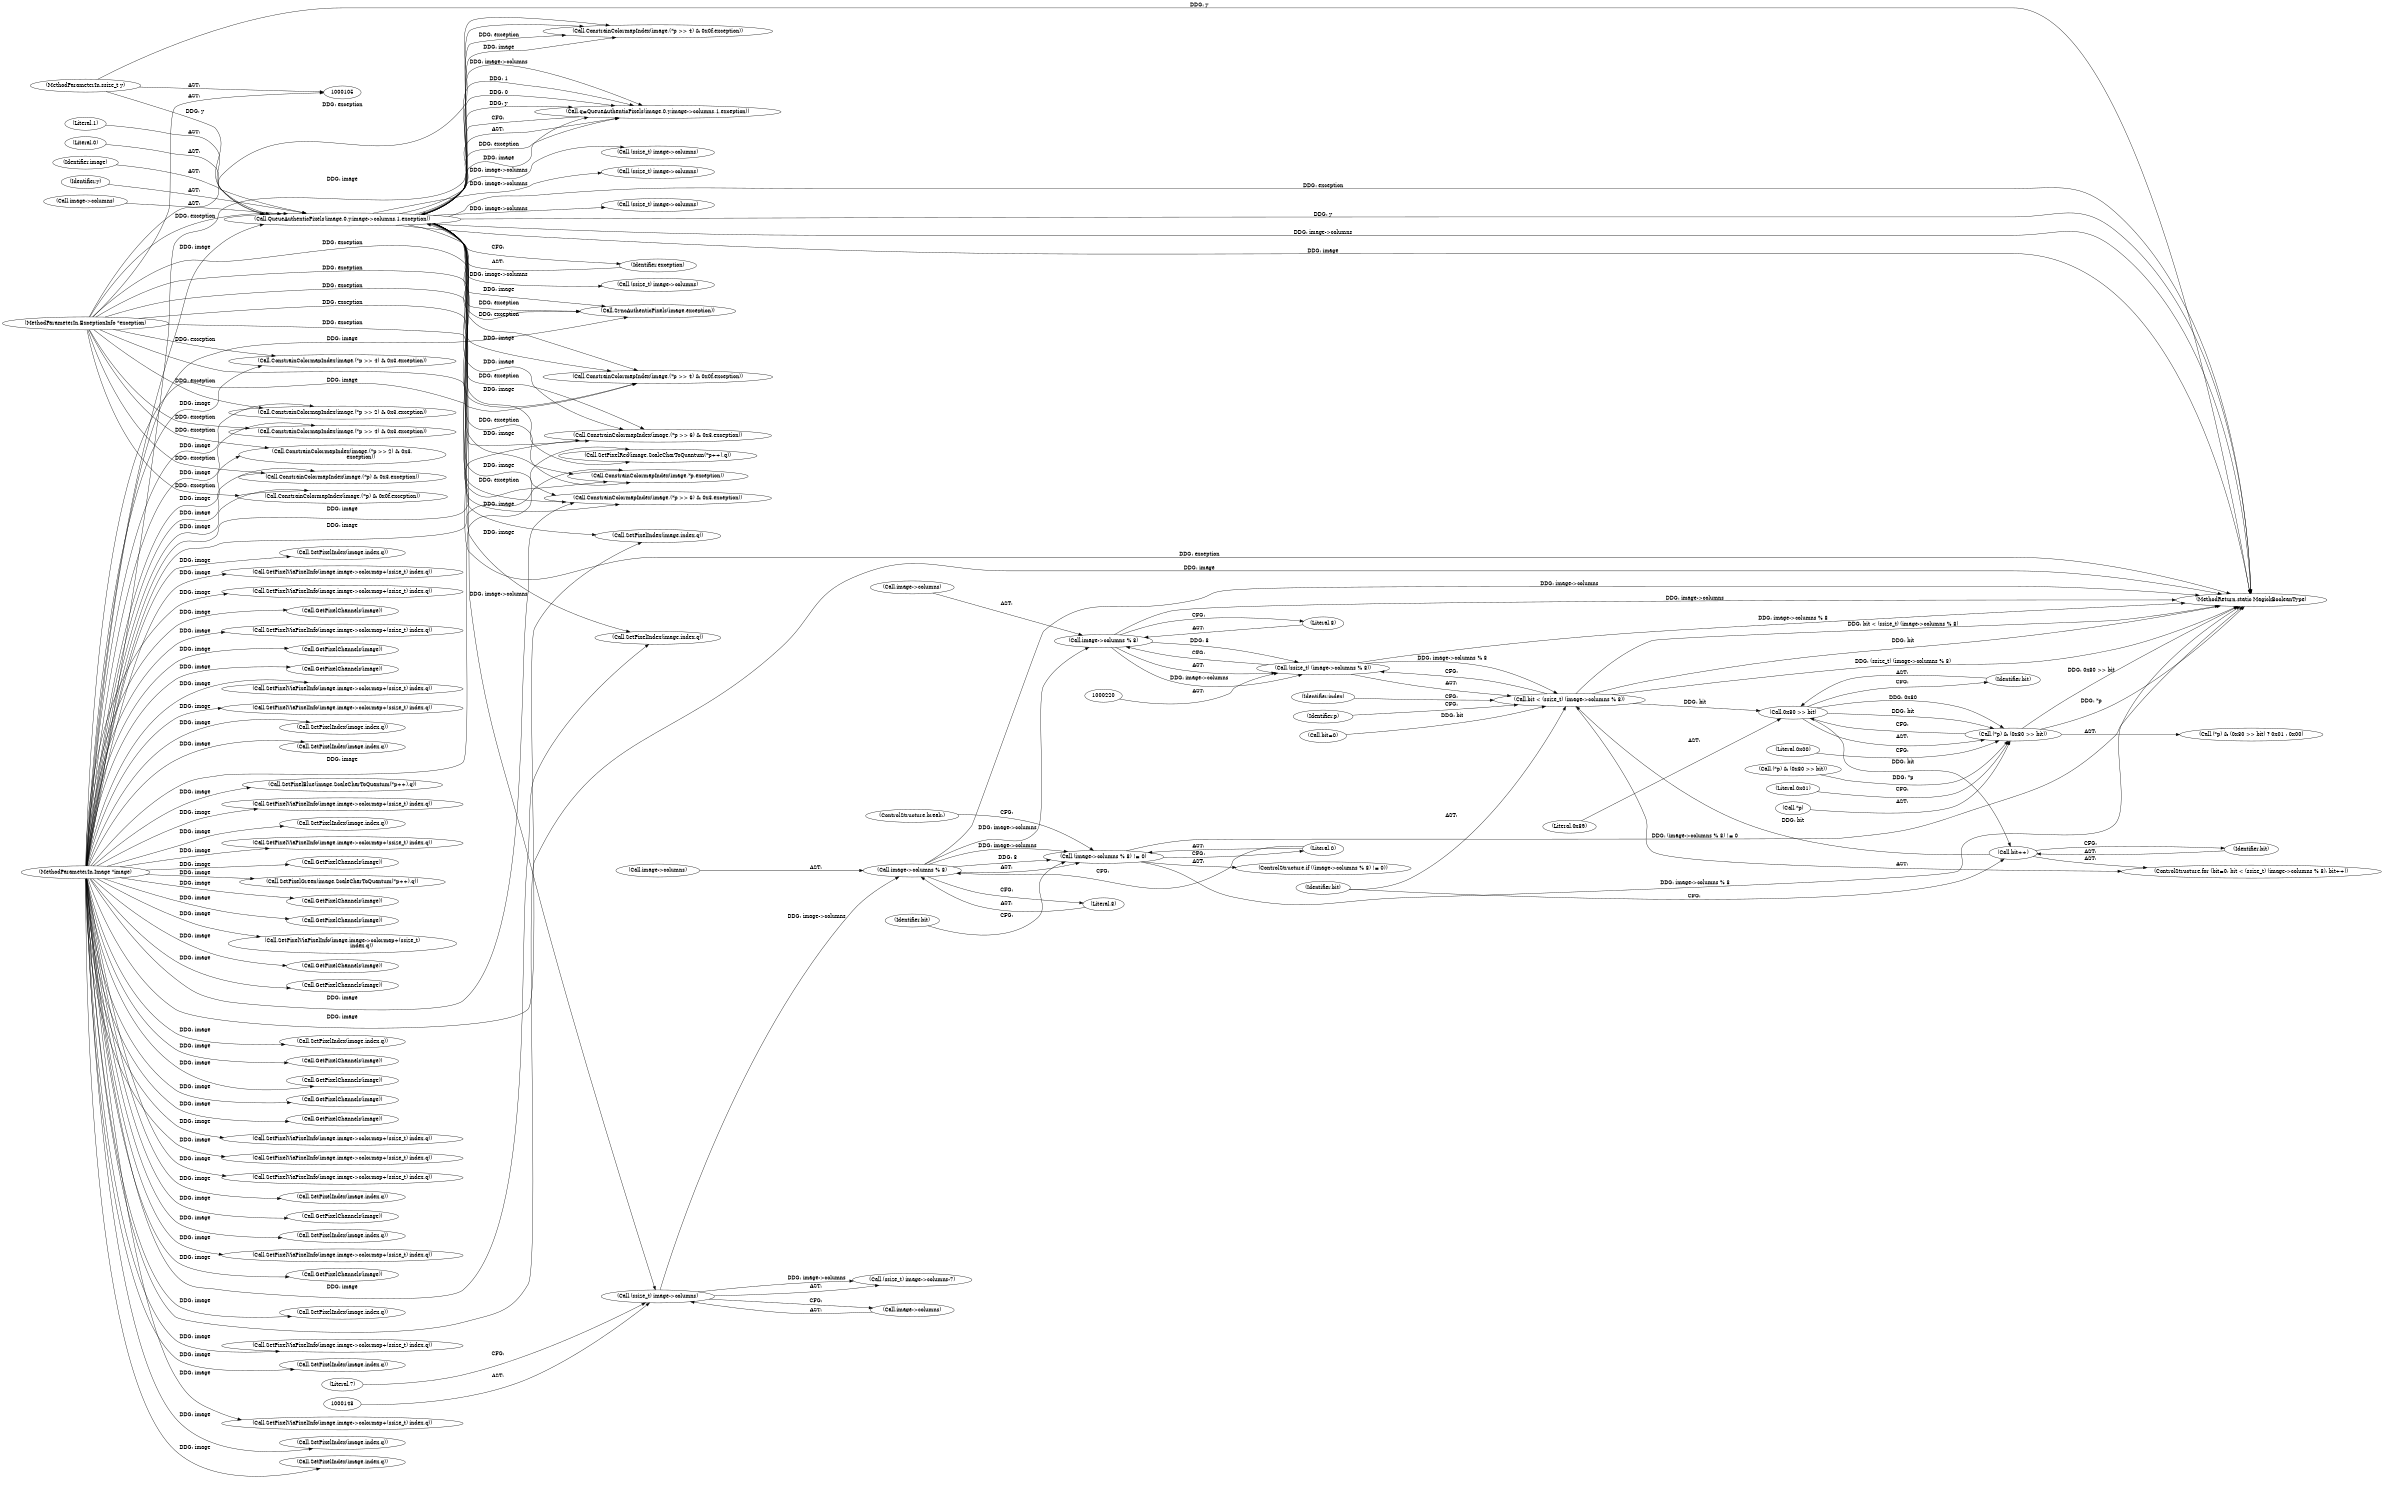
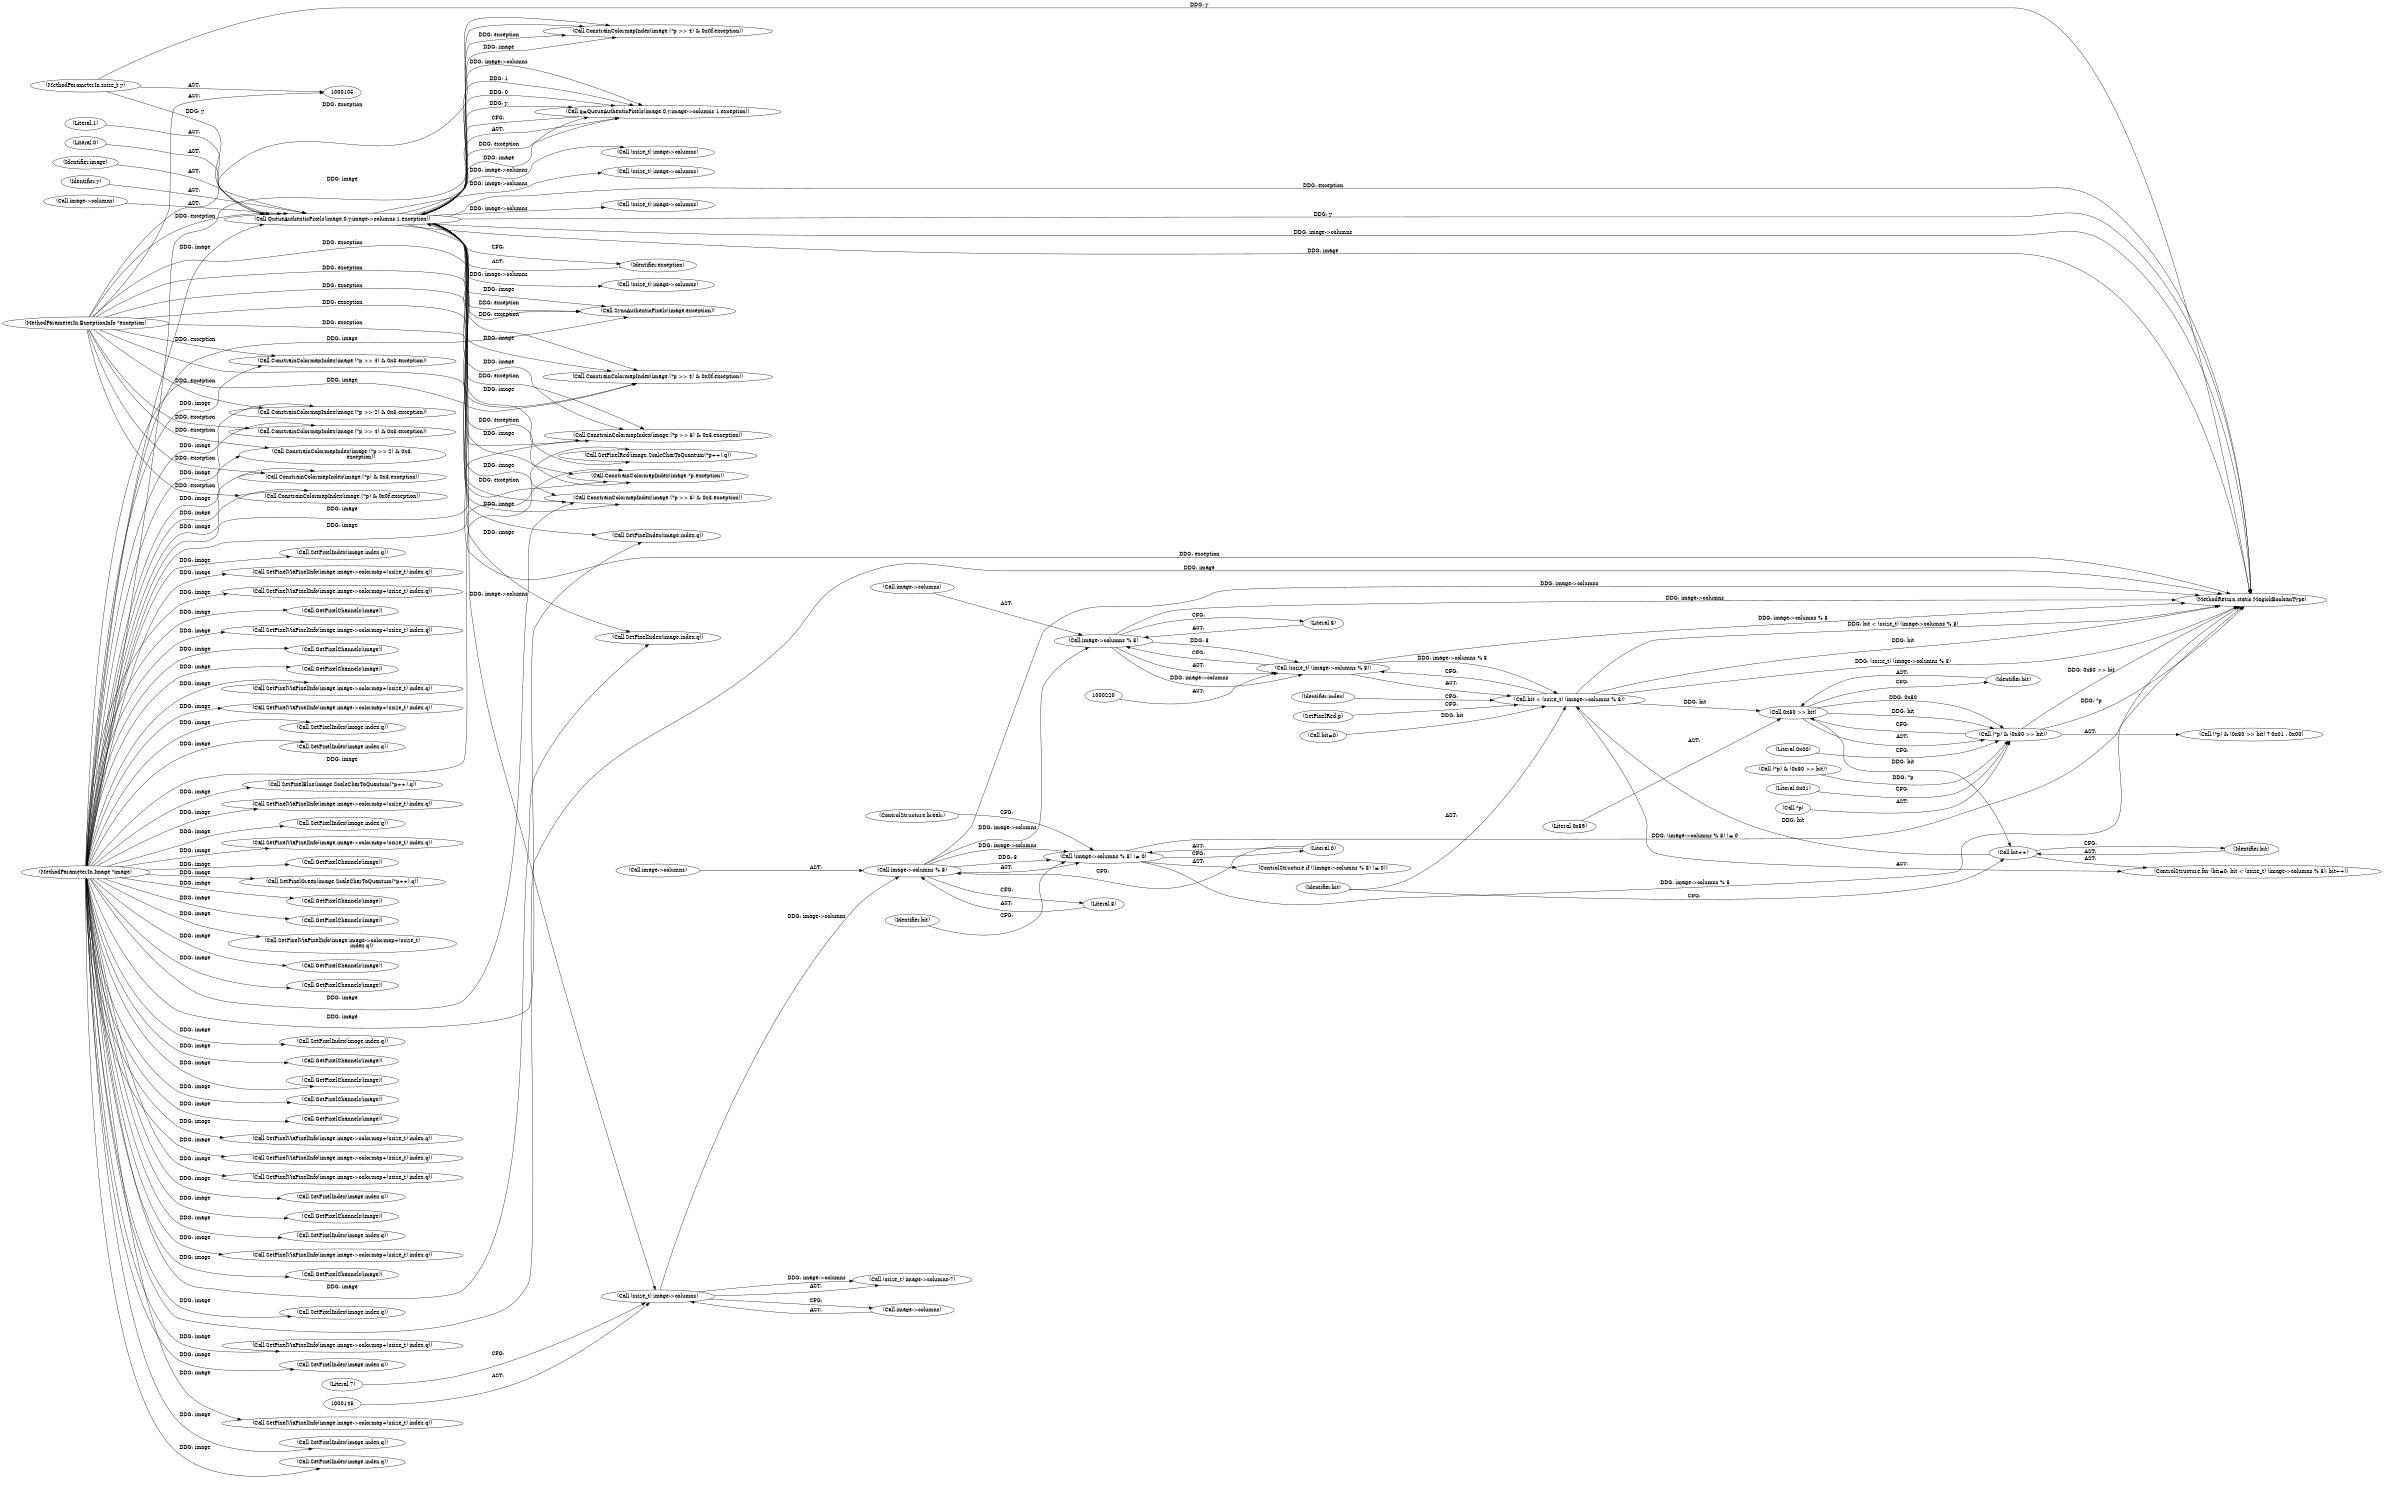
node "(Identifier,p)": label "(Identifier,p)" -> "(SetPixelRed,p)"
